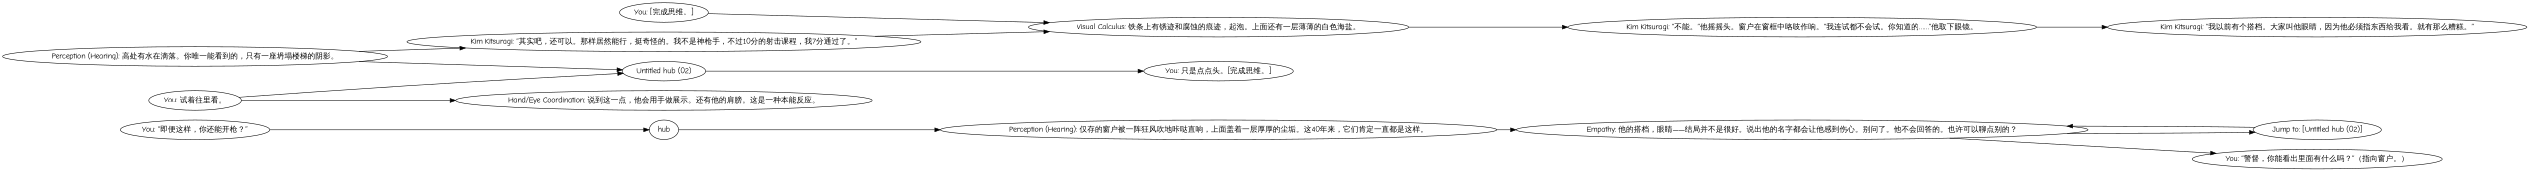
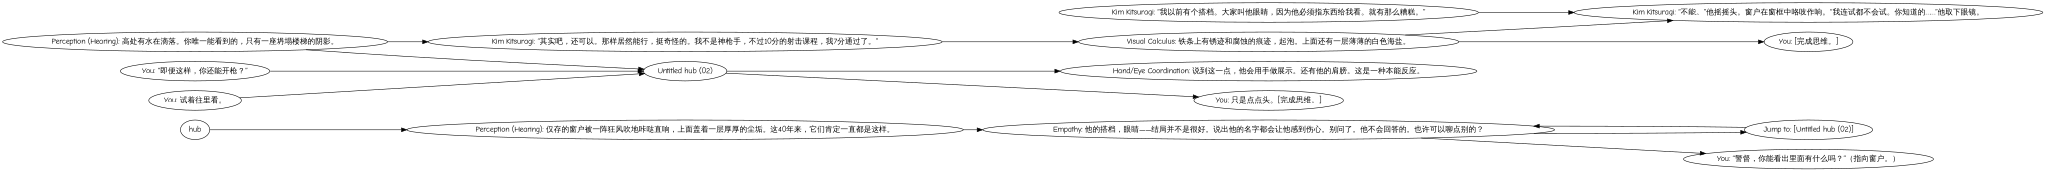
edge "You: [完成思维。]" -> "Visual Calculus: 铁条上有锈迹和腐蚀的痕迹，起泡。上面还有一层薄薄的白色海盐。": reversed
edge "Kim Kitsuragi: “不能。”他摇摇头。窗户在窗框中咯吱作响。“我连试都不会试。你知道的……”他取下眼镜。" -> "Kim Kitsuragi: “我以前有个搭档。大家叫他眼睛，因为他必须指东西给我看。就有那么糟糕。”": reversed
edge "You: 试着往里看。" -> "Hand/Eye Coordination: 说到这一点，他会用手做展示。还有他的肩膀。这是一种本能反应。": now "Untitled hub (02)" -> "Hand/Eye Coordination: 说到这一点，他会用手做展示。还有他的肩膀。这是一种本能反应。"
edge "You: “即便这样，你还能开枪？”" -> "hub": now "You: “即便这样，你还能开枪？”" -> "Untitled hub (02)"
